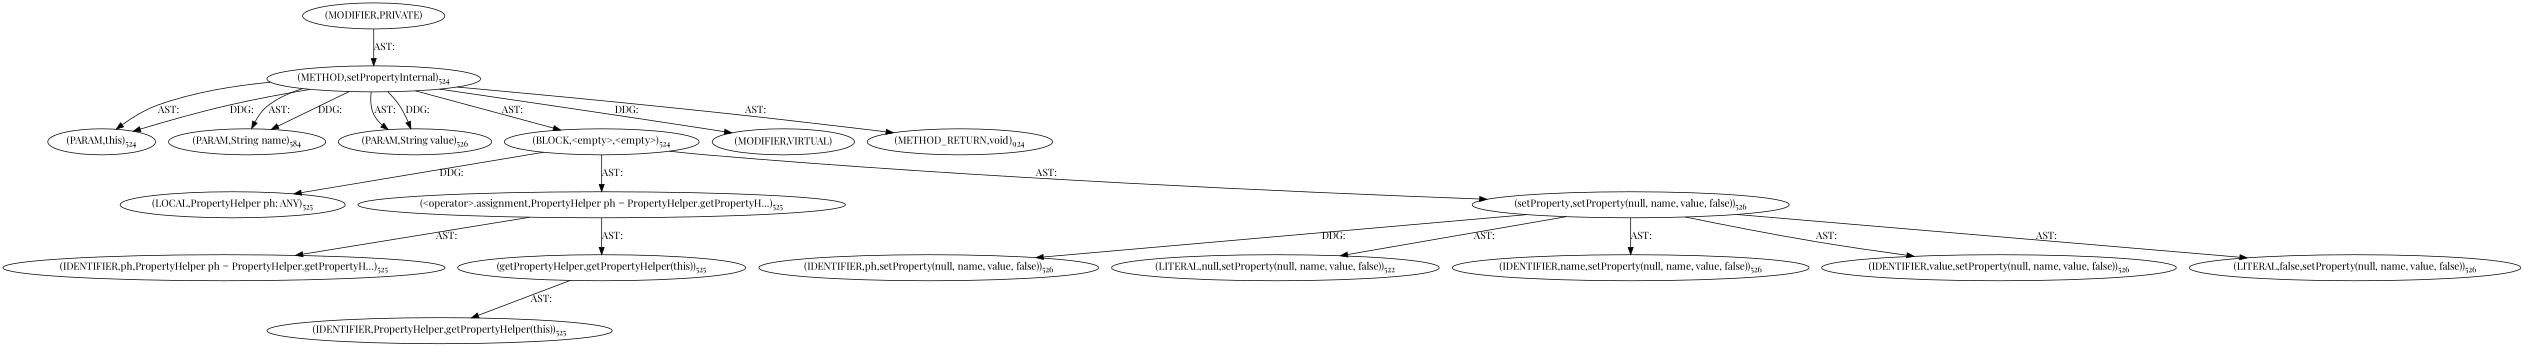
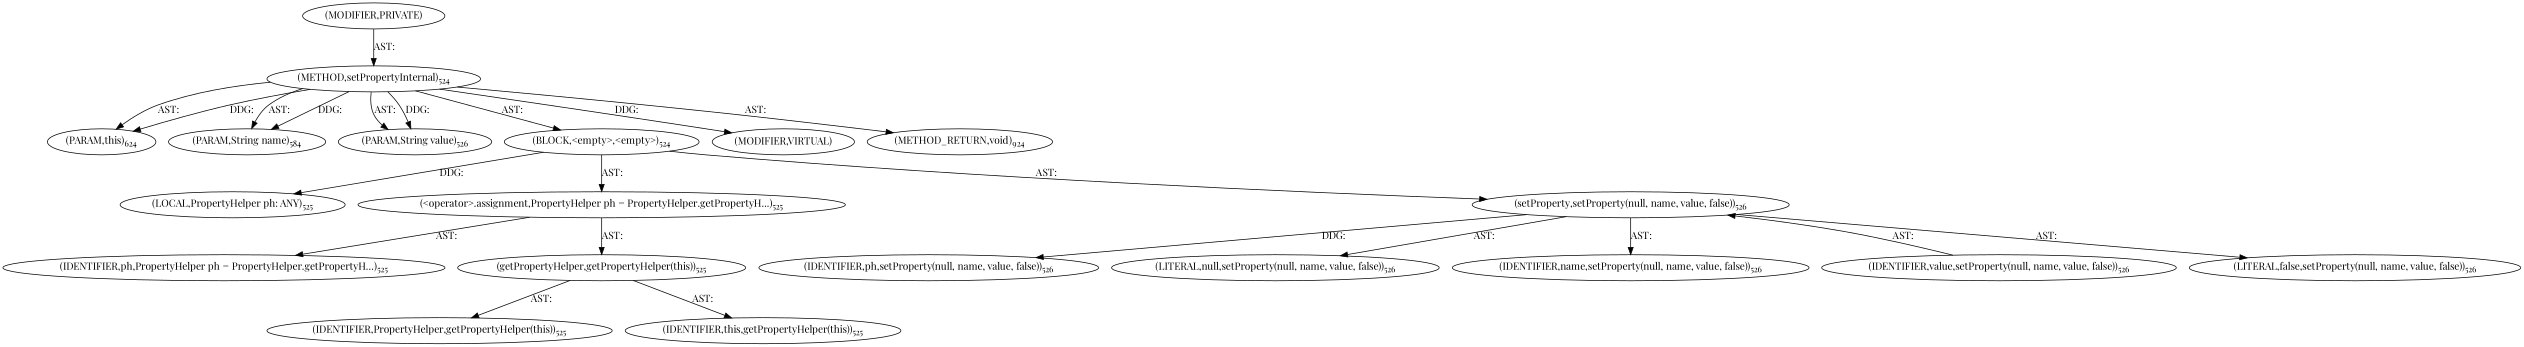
node "(PARAM,this)": text "524" -> "624"
edge "(setProperty,setProperty(null, name, value, false))" -> "(IDENTIFIER,value,setProperty(null, name, value, false))": reversed
node "(LITERAL,null,setProperty(null, name, value, false))": text "522" -> "526"
node "(IDENTIFIER,this,getPropertyHelper(this))": added
